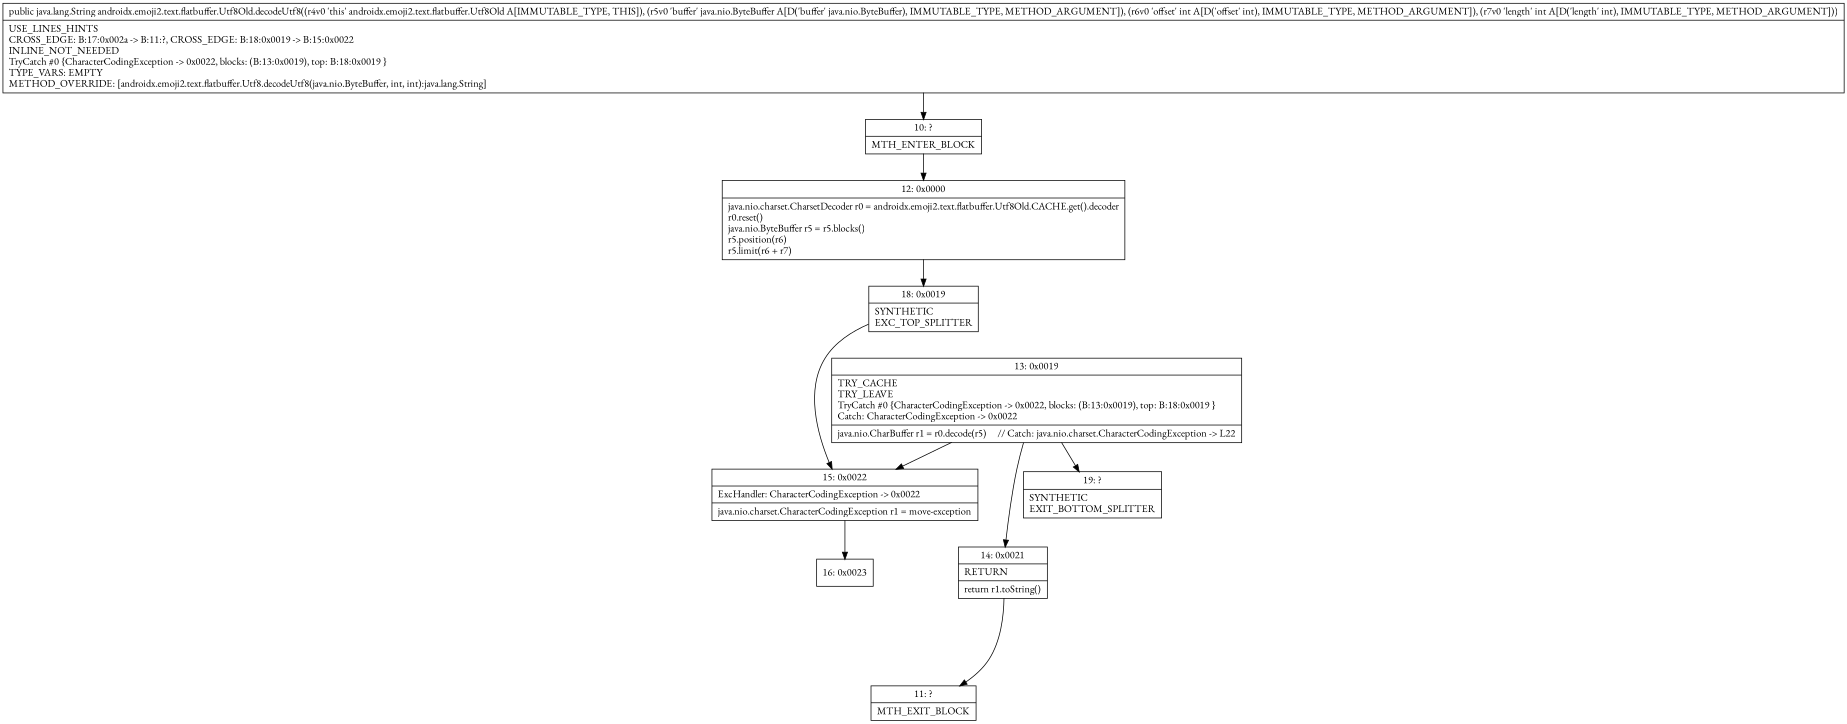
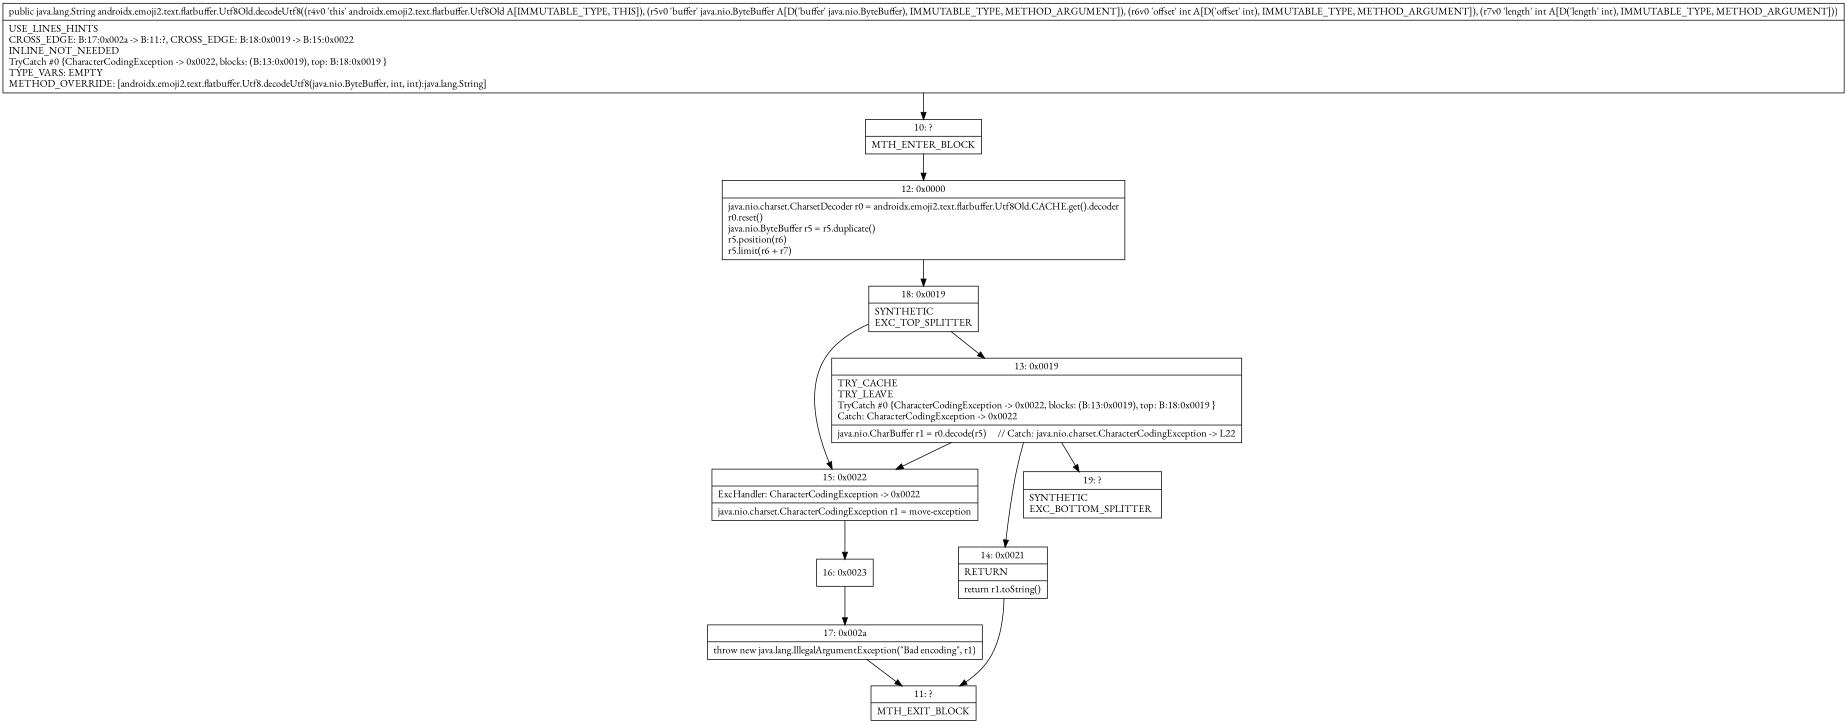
node "12: 0x0000": text "java.nio.ByteBuffer r5 = r5.blocks()" -> "java.nio.ByteBuffer r5 = r5.duplicate()"
edge "18: 0x0019" -> "13: 0x0019": added
node "19: ?": text "EXIT_BOTTOM_SPLITTER" -> "EXC_BOTTOM_SPLITTER"
node "17: 0x002a": added
